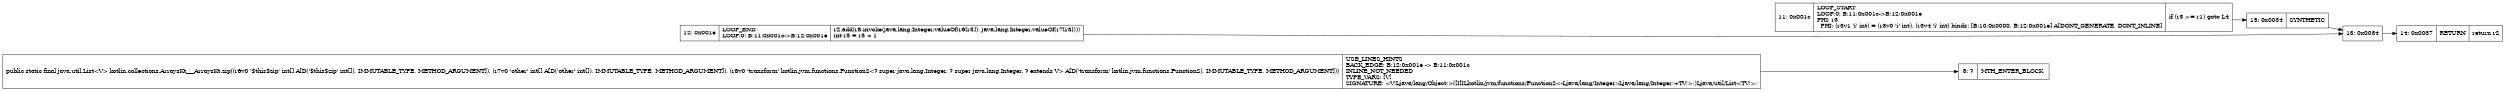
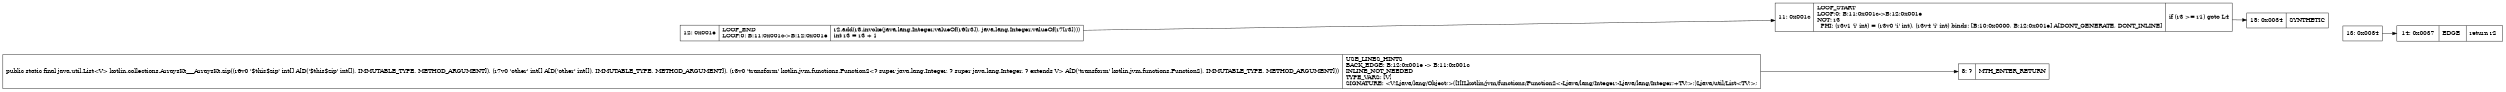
node "11: 0x001c": text "PHI: r3" -> "NOT: r3"
edge "15: 0x0034" -> "13: 0x0034": removed
node "14: 0x0037": text "RETURN" -> "EDGE"
edge "12: 0x001e" -> "13: 0x0034": now "12: 0x001e" -> "11: 0x001c"
node "8: ?": text "MTH_ENTER_BLOCK" -> "MTH_ENTER_RETURN"
